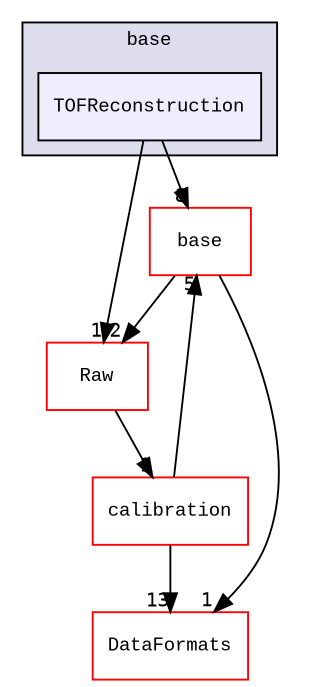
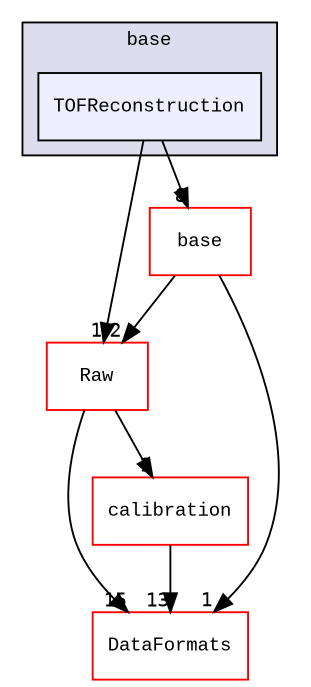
edge "calibration" -> "base": removed
edge "Raw" -> "DataFormats": added
